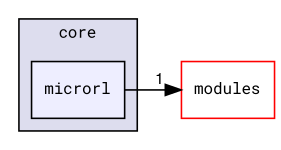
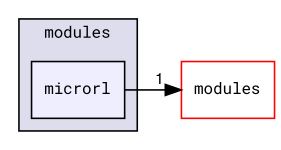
cluster "core": label "core" -> "modules"
